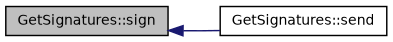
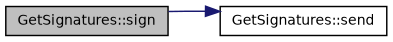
edge "GetSignatures::send" -> "GetSignatures::sign": reversed
